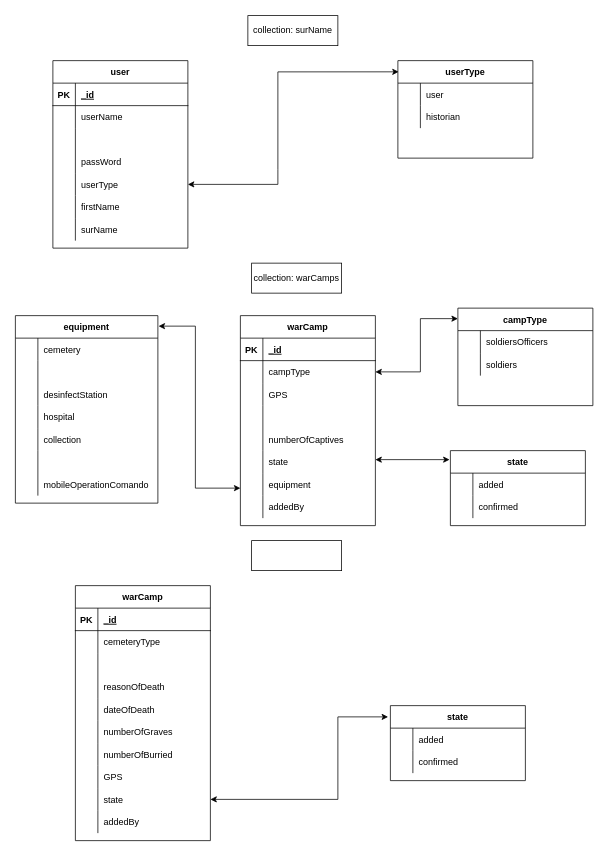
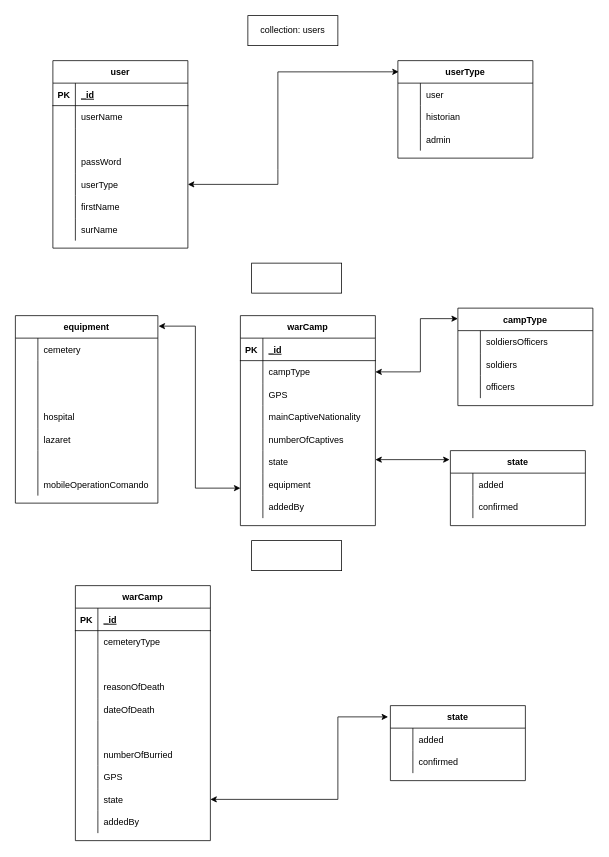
node "collection: surName": label "collection: surName" -> "collection: users"
node "admin": added
node "collection: warCamps": removed
node "officers": added
node "desinfectStation": removed
node "mainCaptiveNationality": added
node "collection": label "collection" -> "lazaret"
node "numberOfGraves": removed
